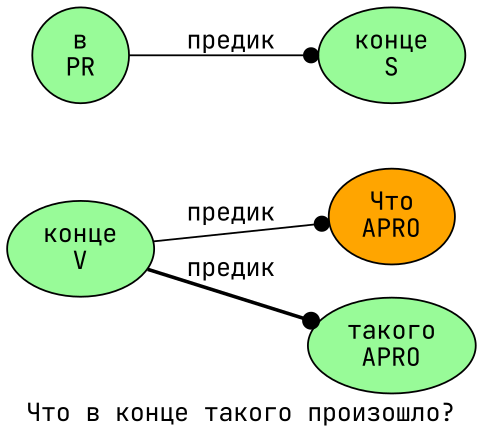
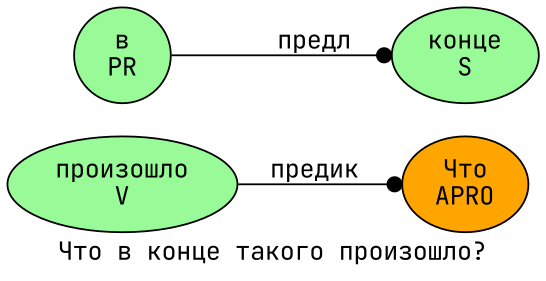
edge "в PR" -> "конце S": label "предик" -> "предл"
node "конце V": label "конце V" -> "произошло V"
node "такого APRO": removed
